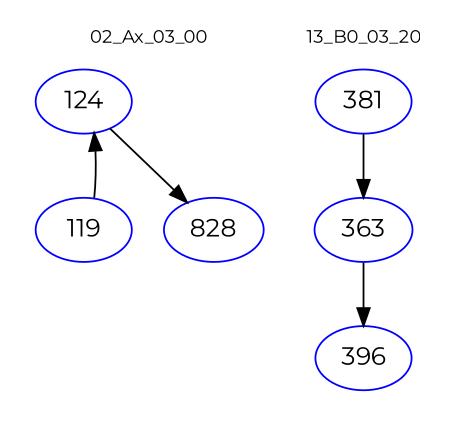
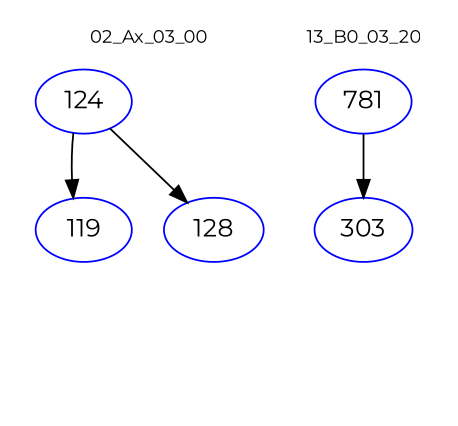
node "381": label "381" -> "781"
edge "119" -> "124": reversed
node "828": label "828" -> "128"
node "363": label "363" -> "303"
node "396": removed
